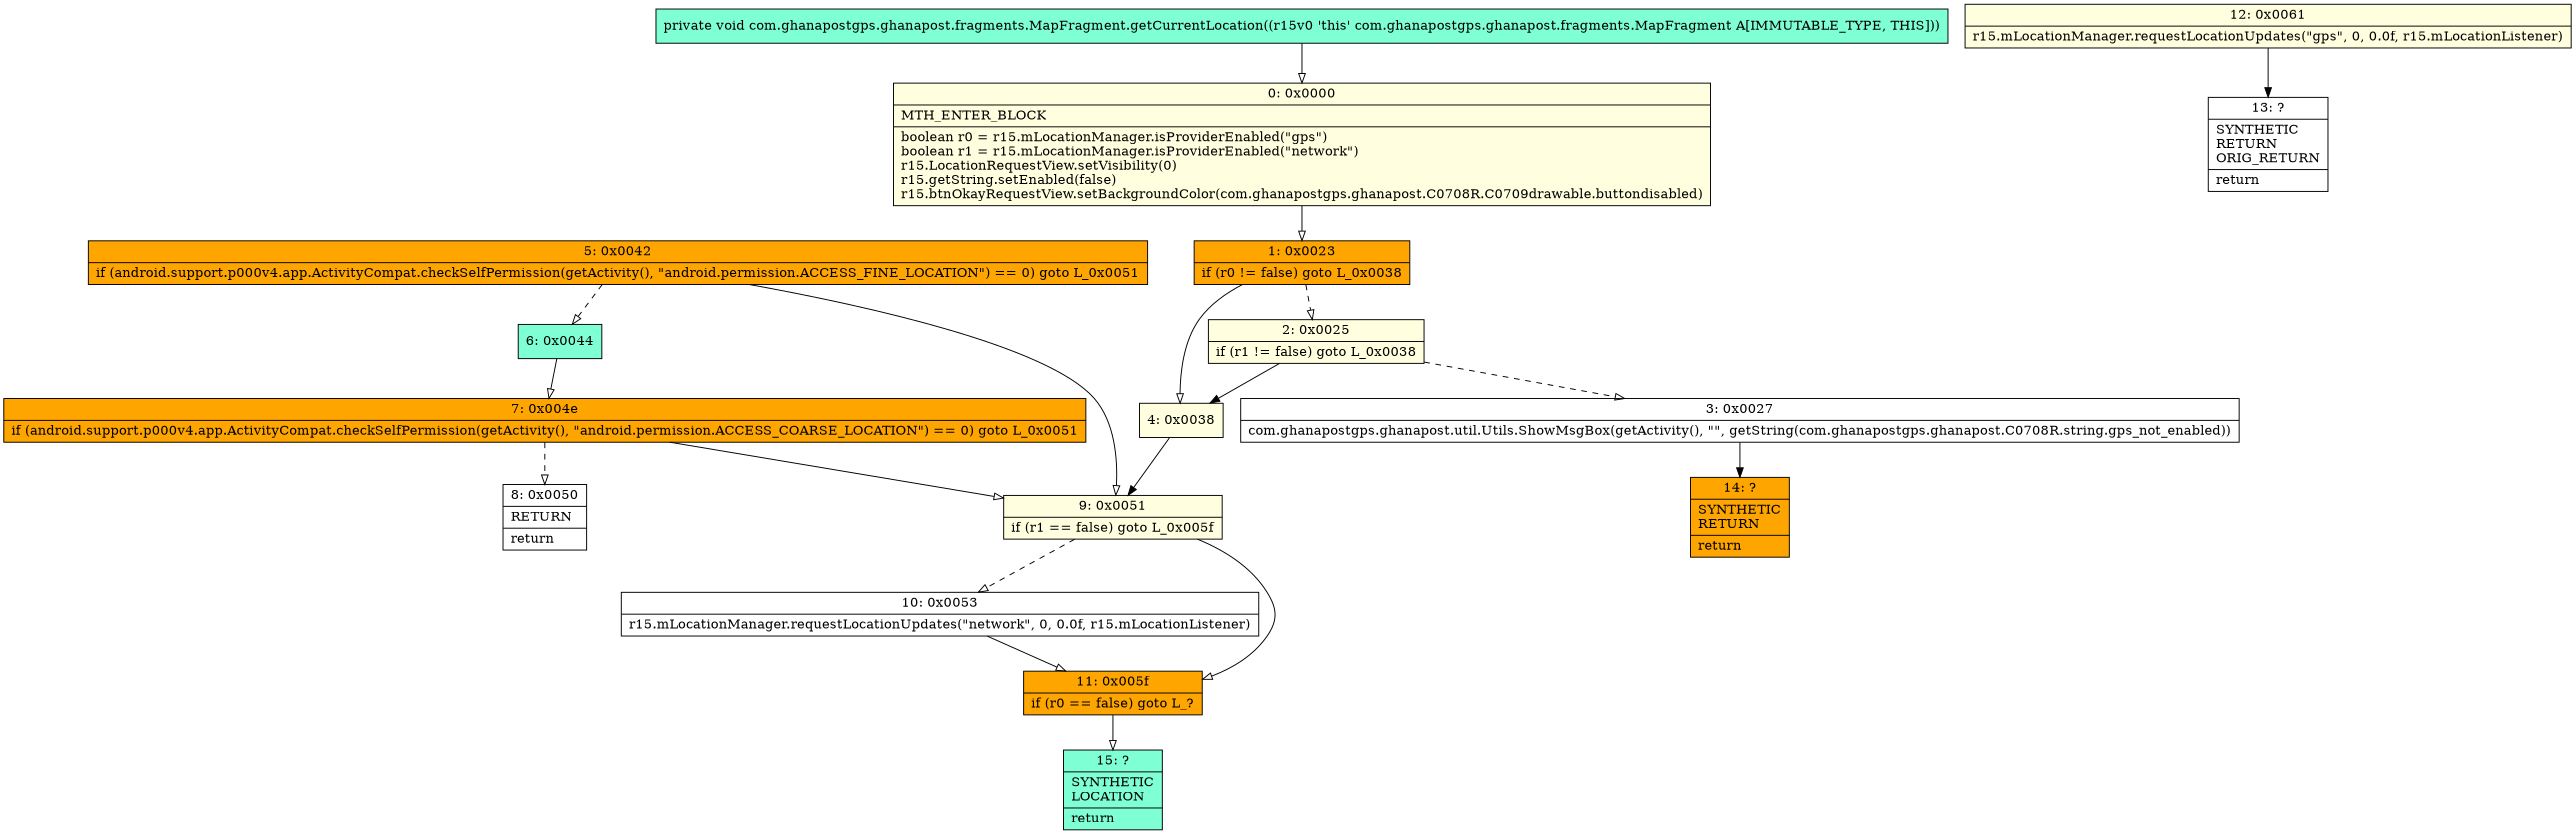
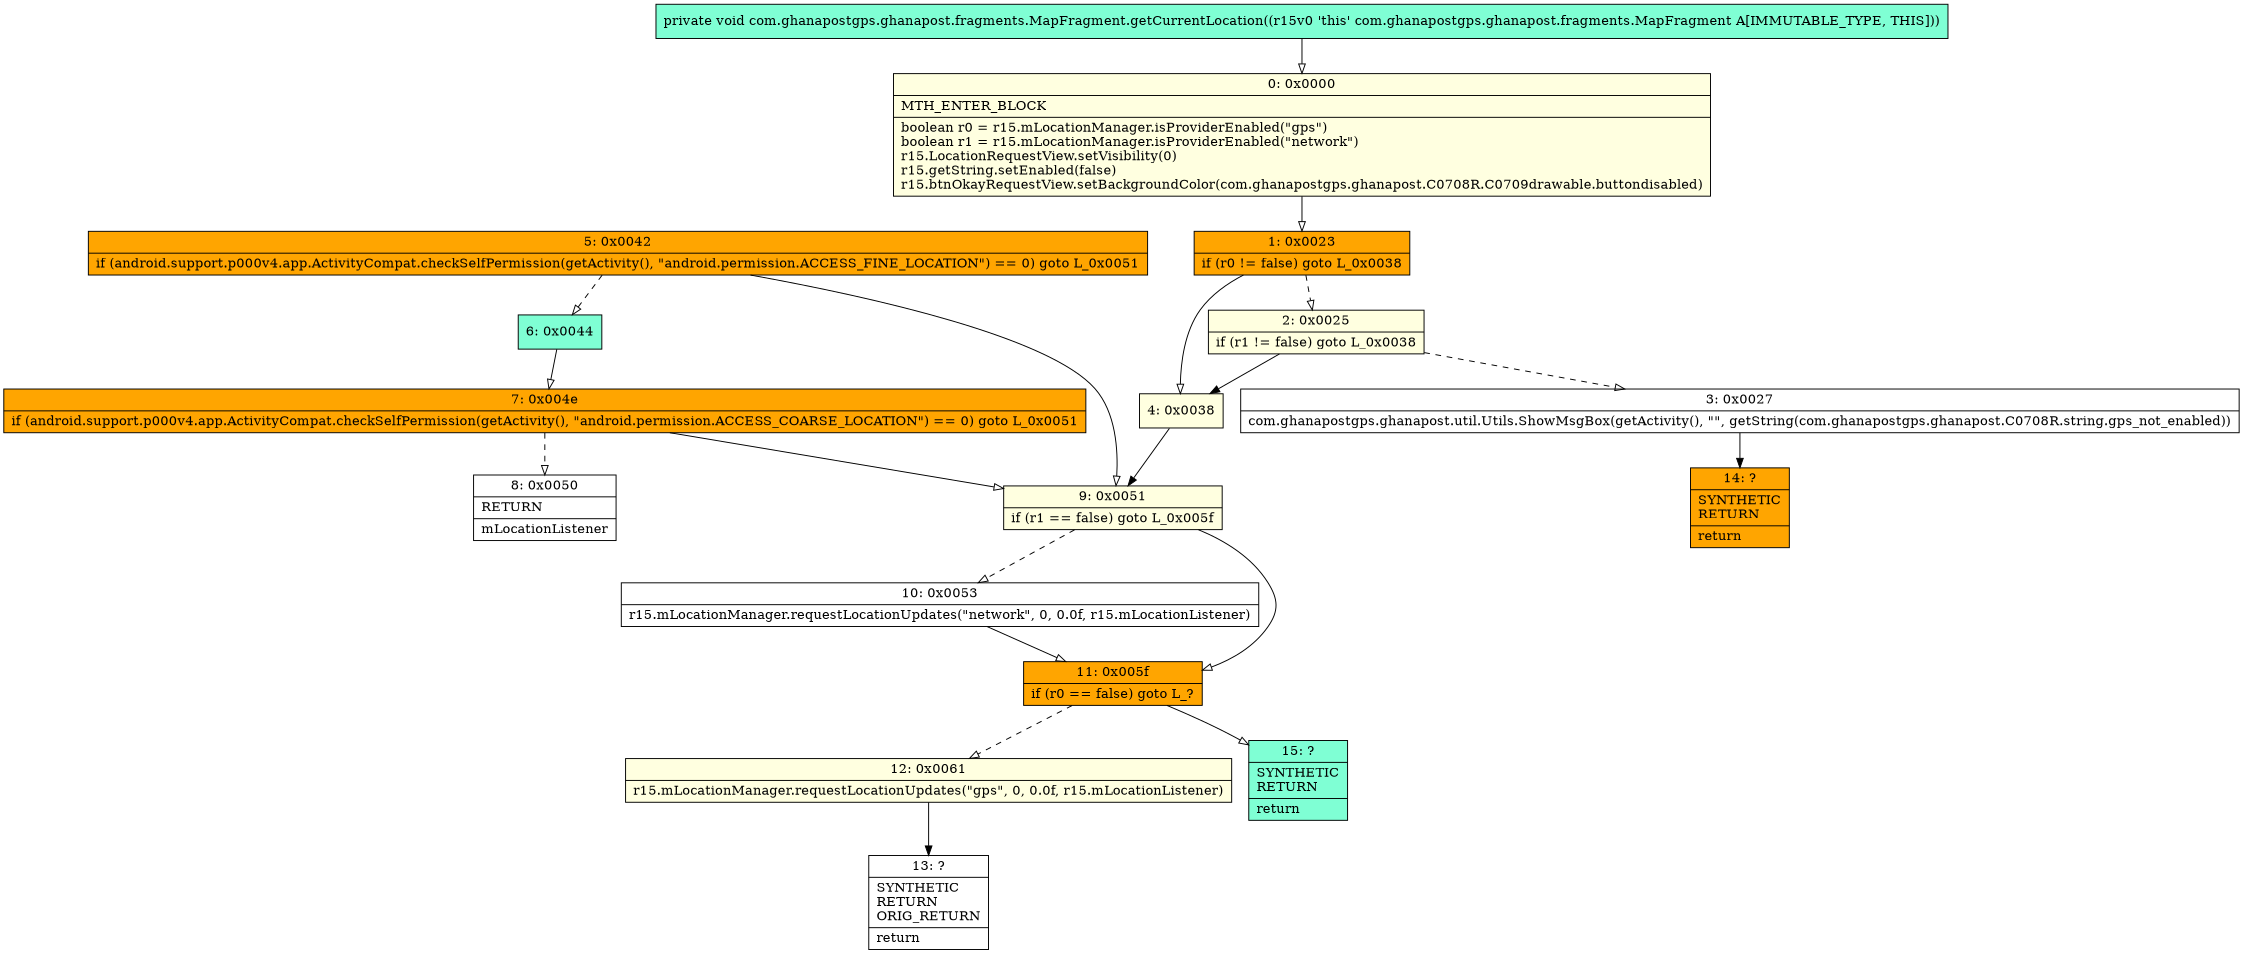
node "8: 0x0050": text "return" -> "mLocationListener"
edge "11: 0x005f" -> "12: 0x0061": added
node "15: ?": text "LOCATION" -> "RETURN"
